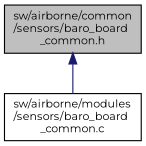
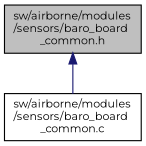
node "sw/airborne/common /sensors/baro_board _common.h": label "sw/airborne/common /sensors/baro_board _common.h" -> "sw/airborne/modules /sensors/baro_board _common.h"
